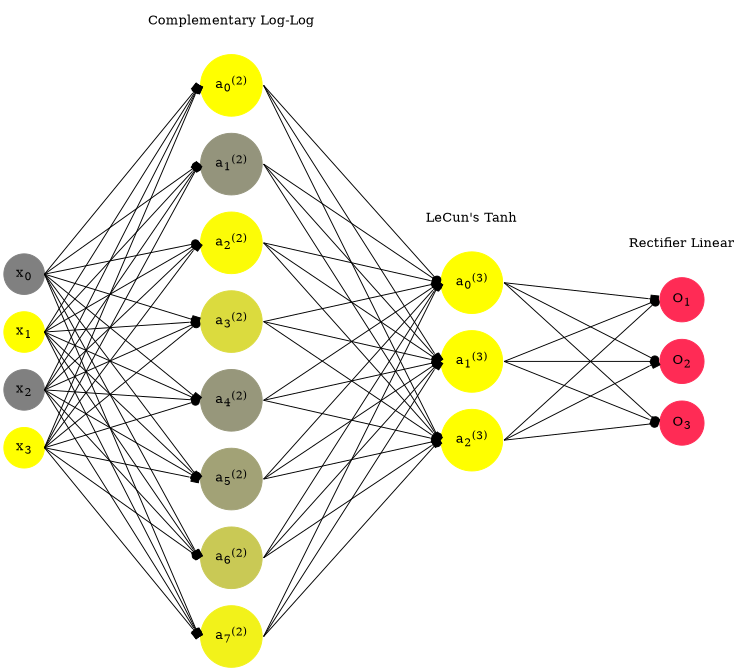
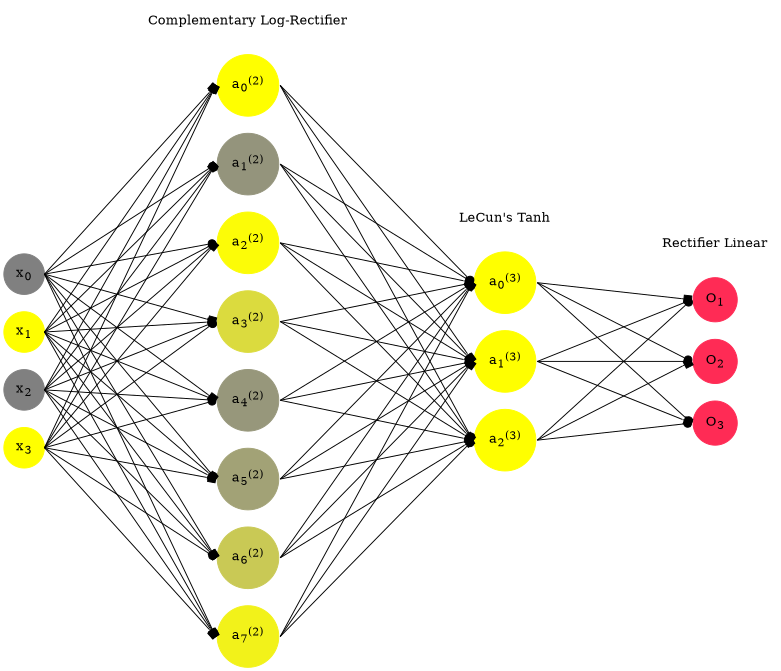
node "Complementary Log-Log": label "Complementary Log-Log" -> "Complementary Log-Rectifier"
